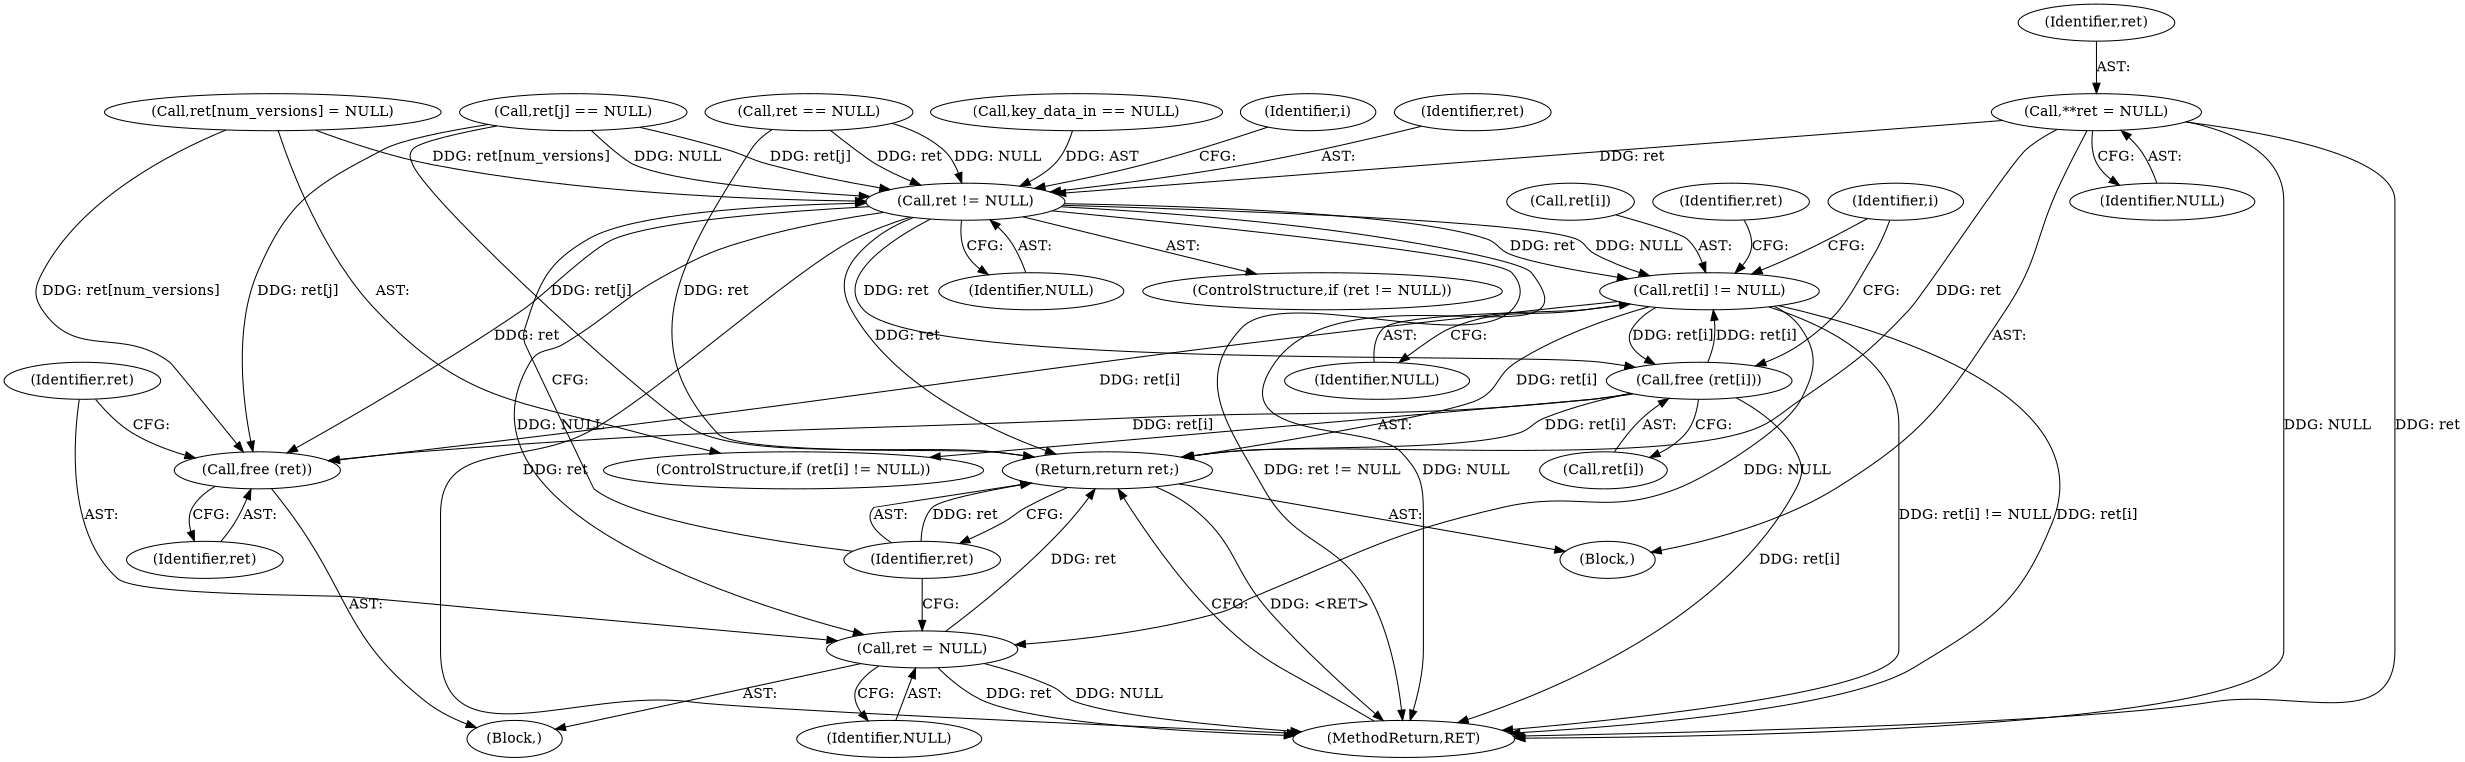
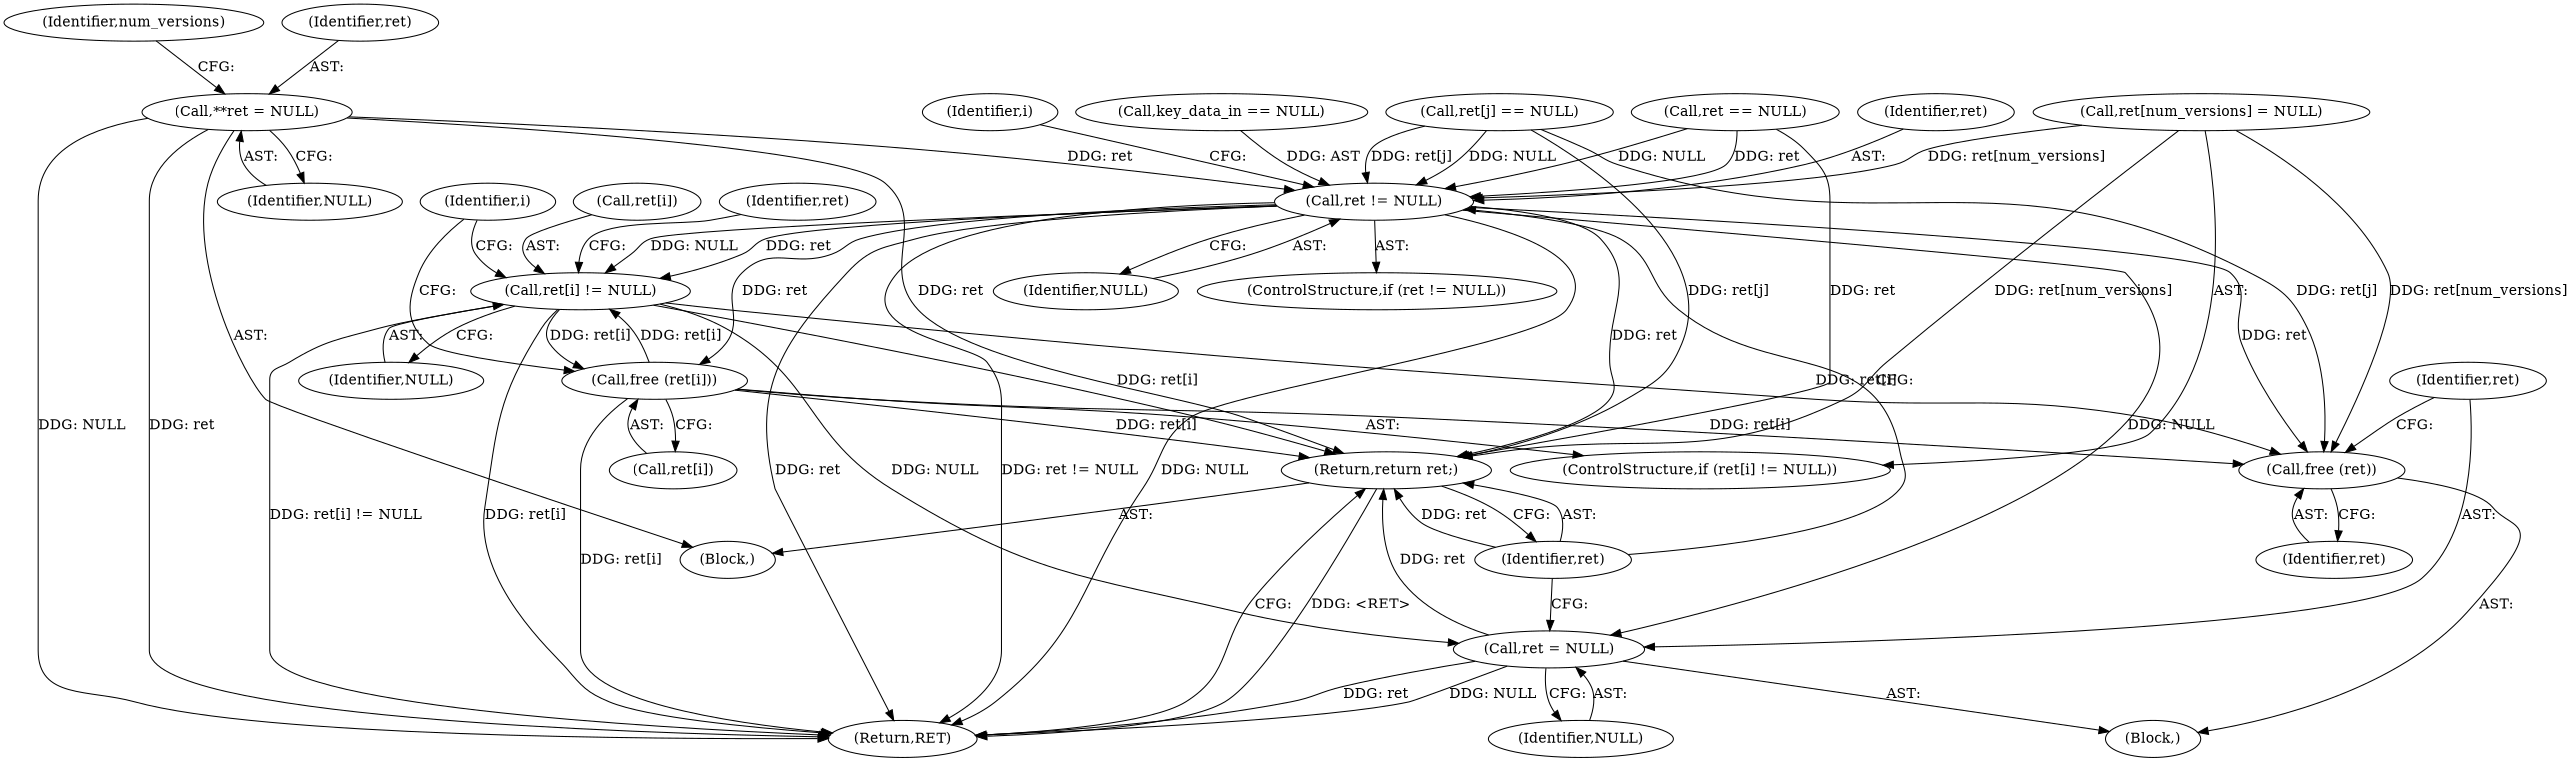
node "(Identifier,num_versions)": added
edge "(Call,ret[num_versions] = NULL)" -> "(Return,return ret;)": added, label "DDG: ret[num_versions]"
node "(MethodReturn,RET)": label "(MethodReturn,RET)" -> "(Return,RET)"
